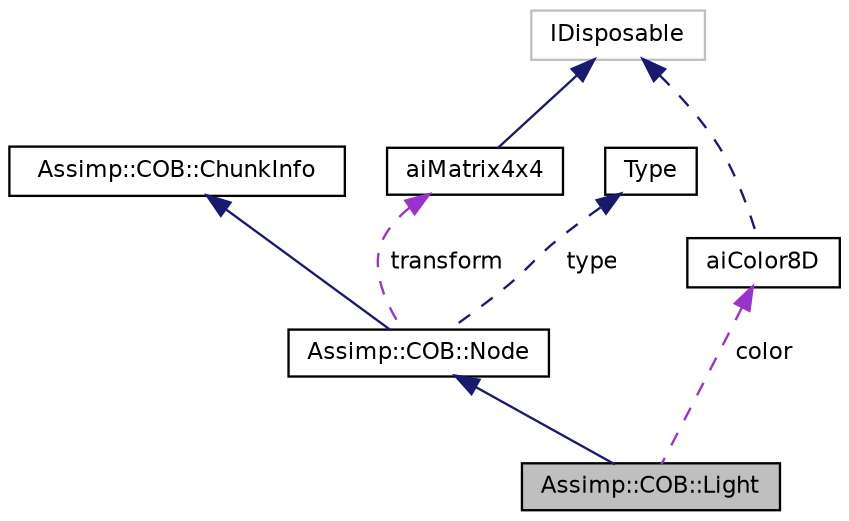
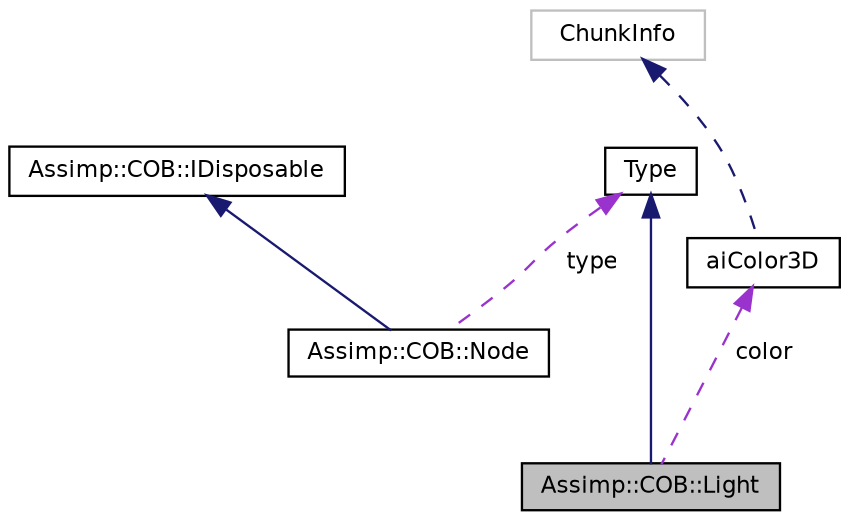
node "IDisposable": label "IDisposable" -> "ChunkInfo"
node "Assimp::COB::ChunkInfo": label "Assimp::COB::ChunkInfo" -> "Assimp::COB::IDisposable"
node "aiMatrix4x4": removed
node "aiColor8D": label "aiColor8D" -> "aiColor3D"
edge "Assimp::COB::Node" -> "Type": color midnightblue -> darkorchid3
edge "Assimp::COB::Light" -> "Assimp::COB::Node": now "Assimp::COB::Light" -> "Type"
